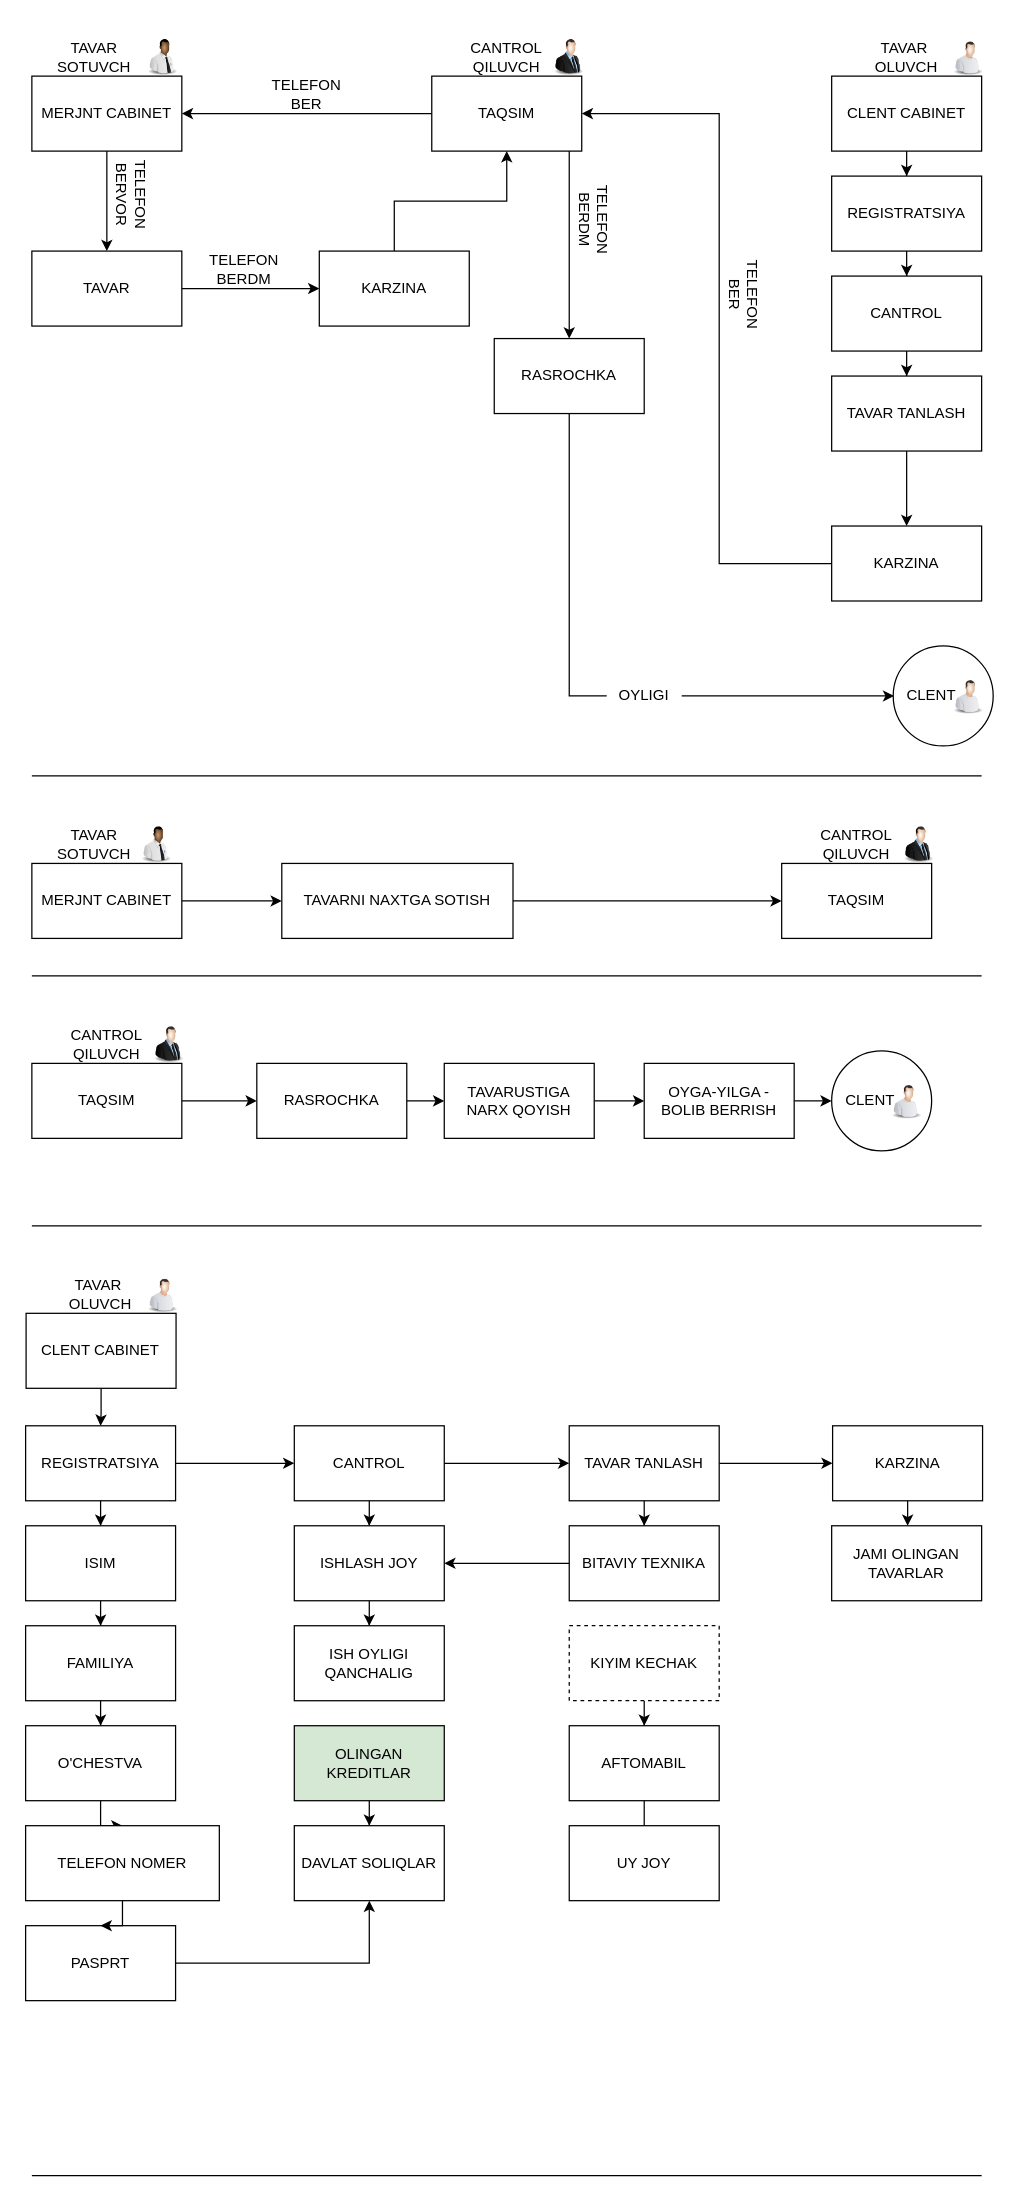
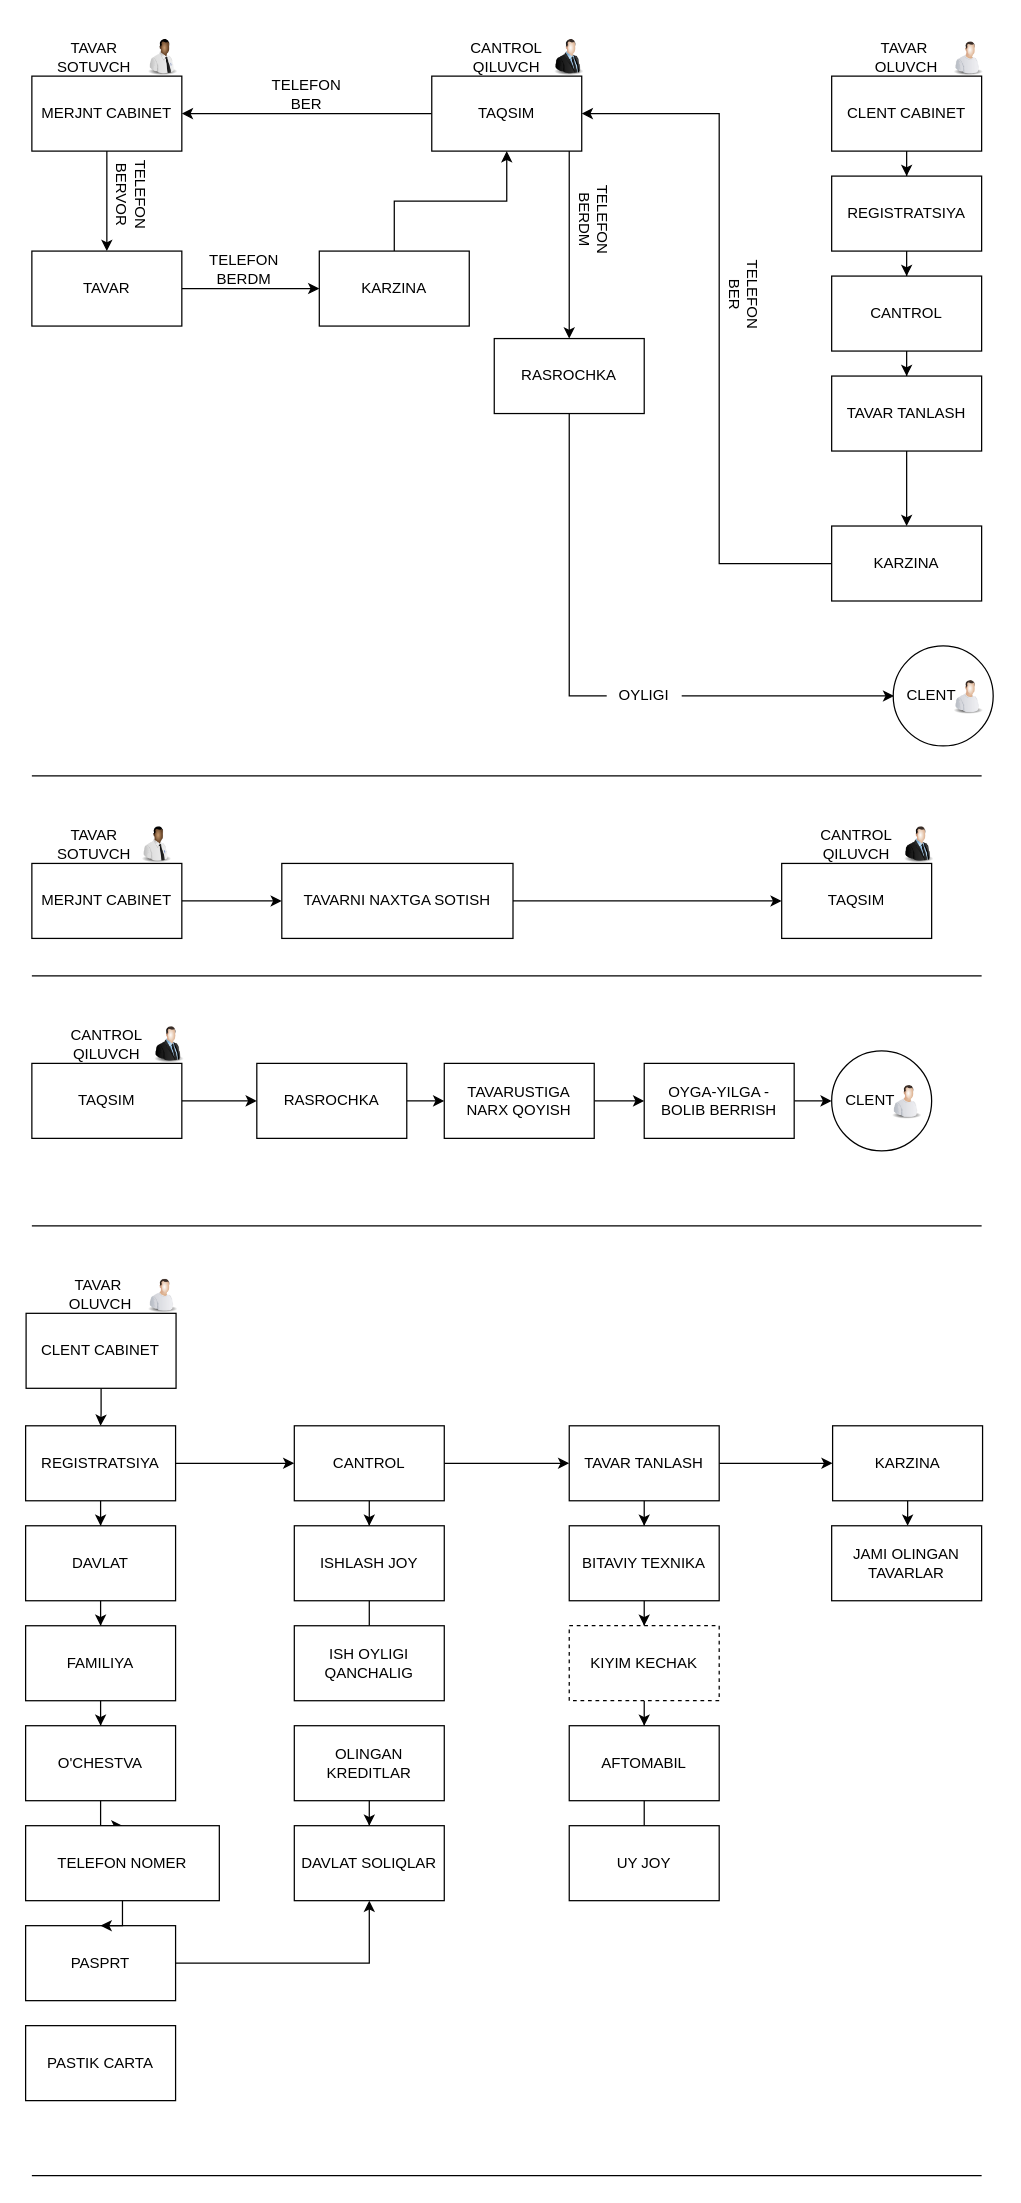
node "ISIM": label "ISIM" -> "DAVLAT"
edge "BITAVIY TEXNIKA" -> "ISHLASH JOY": now "BITAVIY TEXNIKA" -> "KIYIM KECHAK"
edge "ISHLASH JOY" -> "ISH OYLIGI QANCHALIG": arrowhead classic -> none
node "OLINGAN KREDITLAR": fillcolor #d5e8d4 -> #ffffff
node "PASTIK CARTA": added
